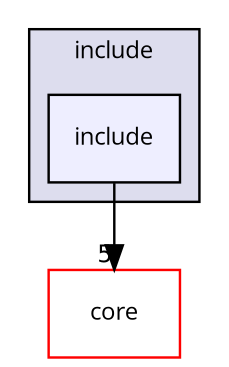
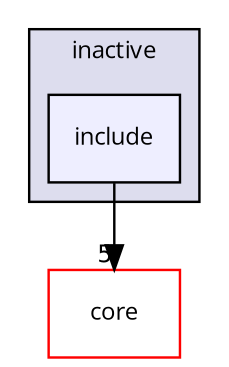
cluster "include": label "include" -> "inactive"
